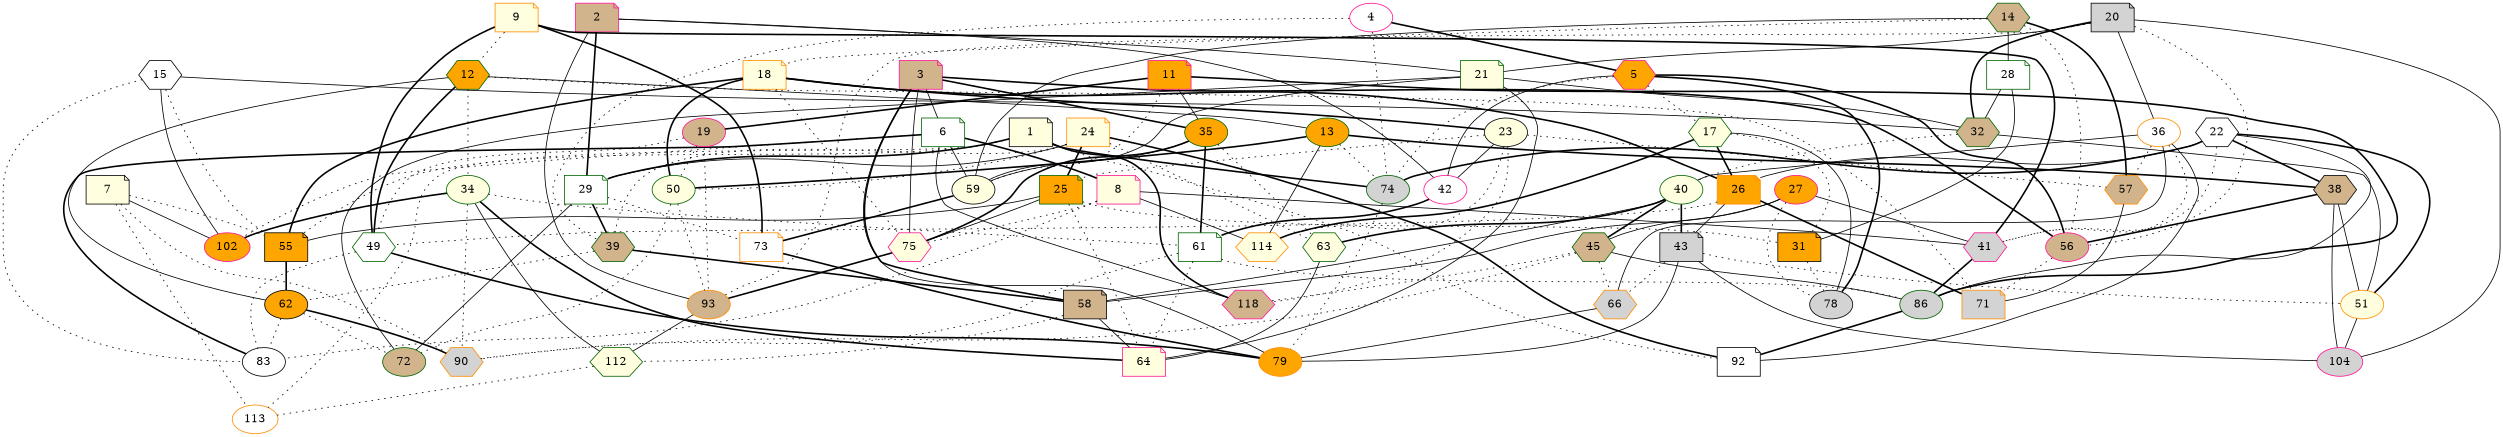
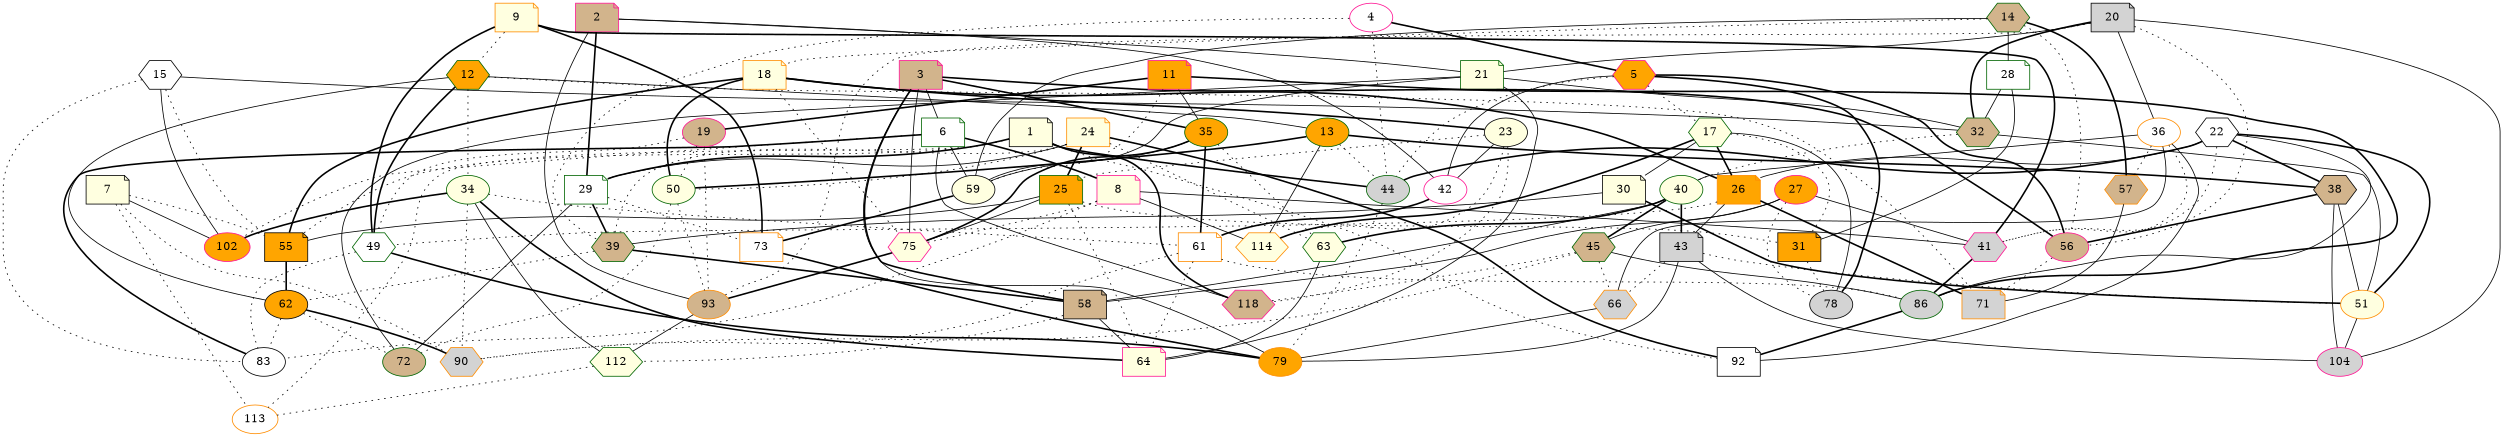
edge "23" -- "57": removed
node "74": label "74" -> "44"
node "30": added
node "61": color darkgreen -> darkorange
